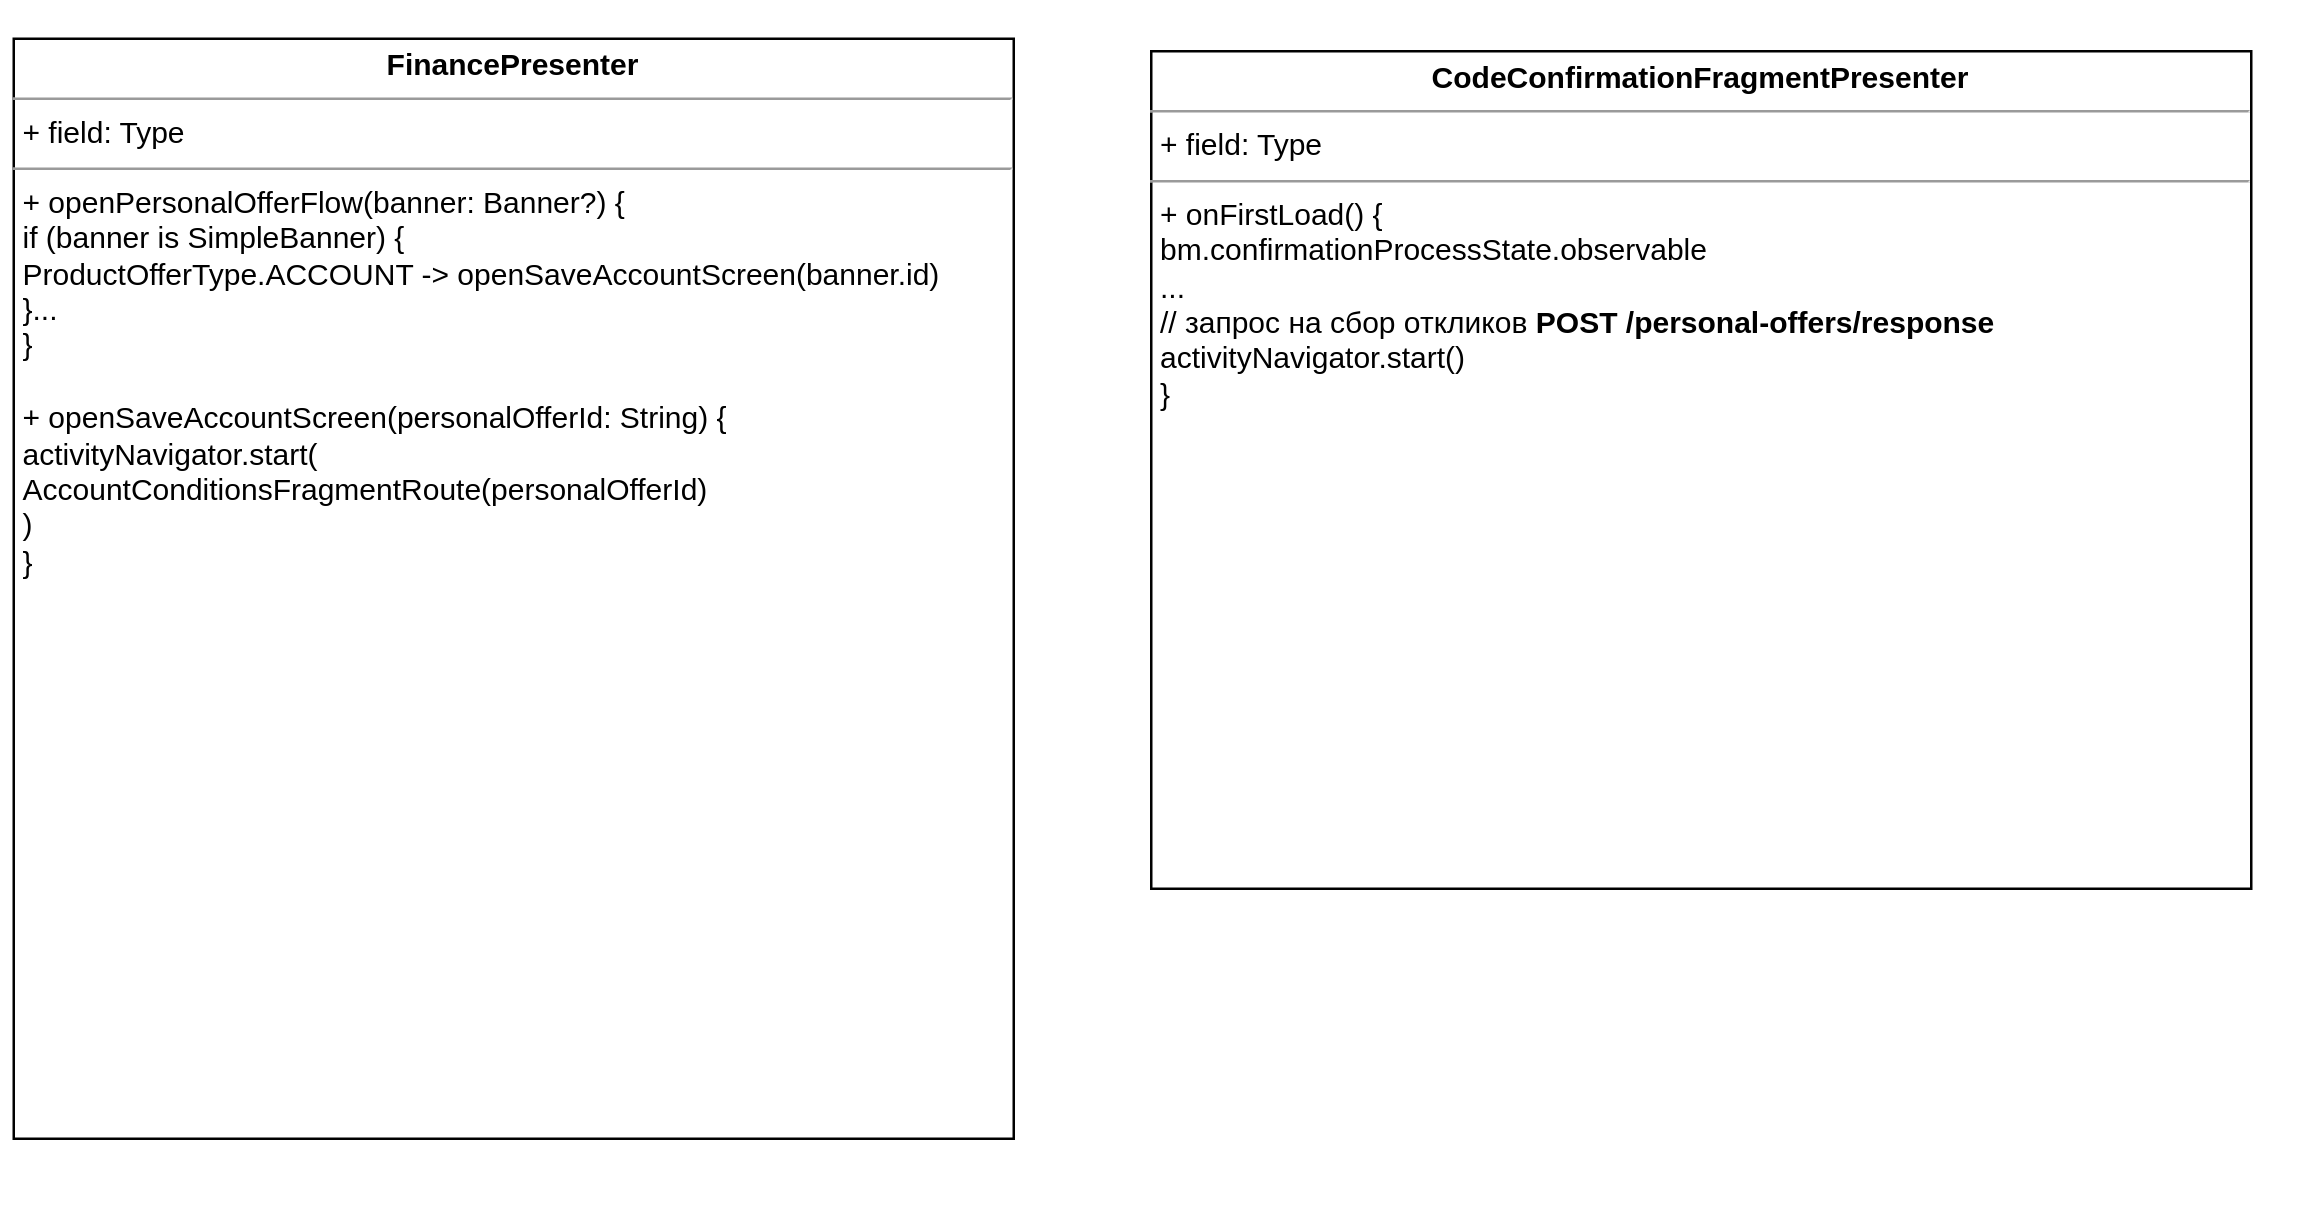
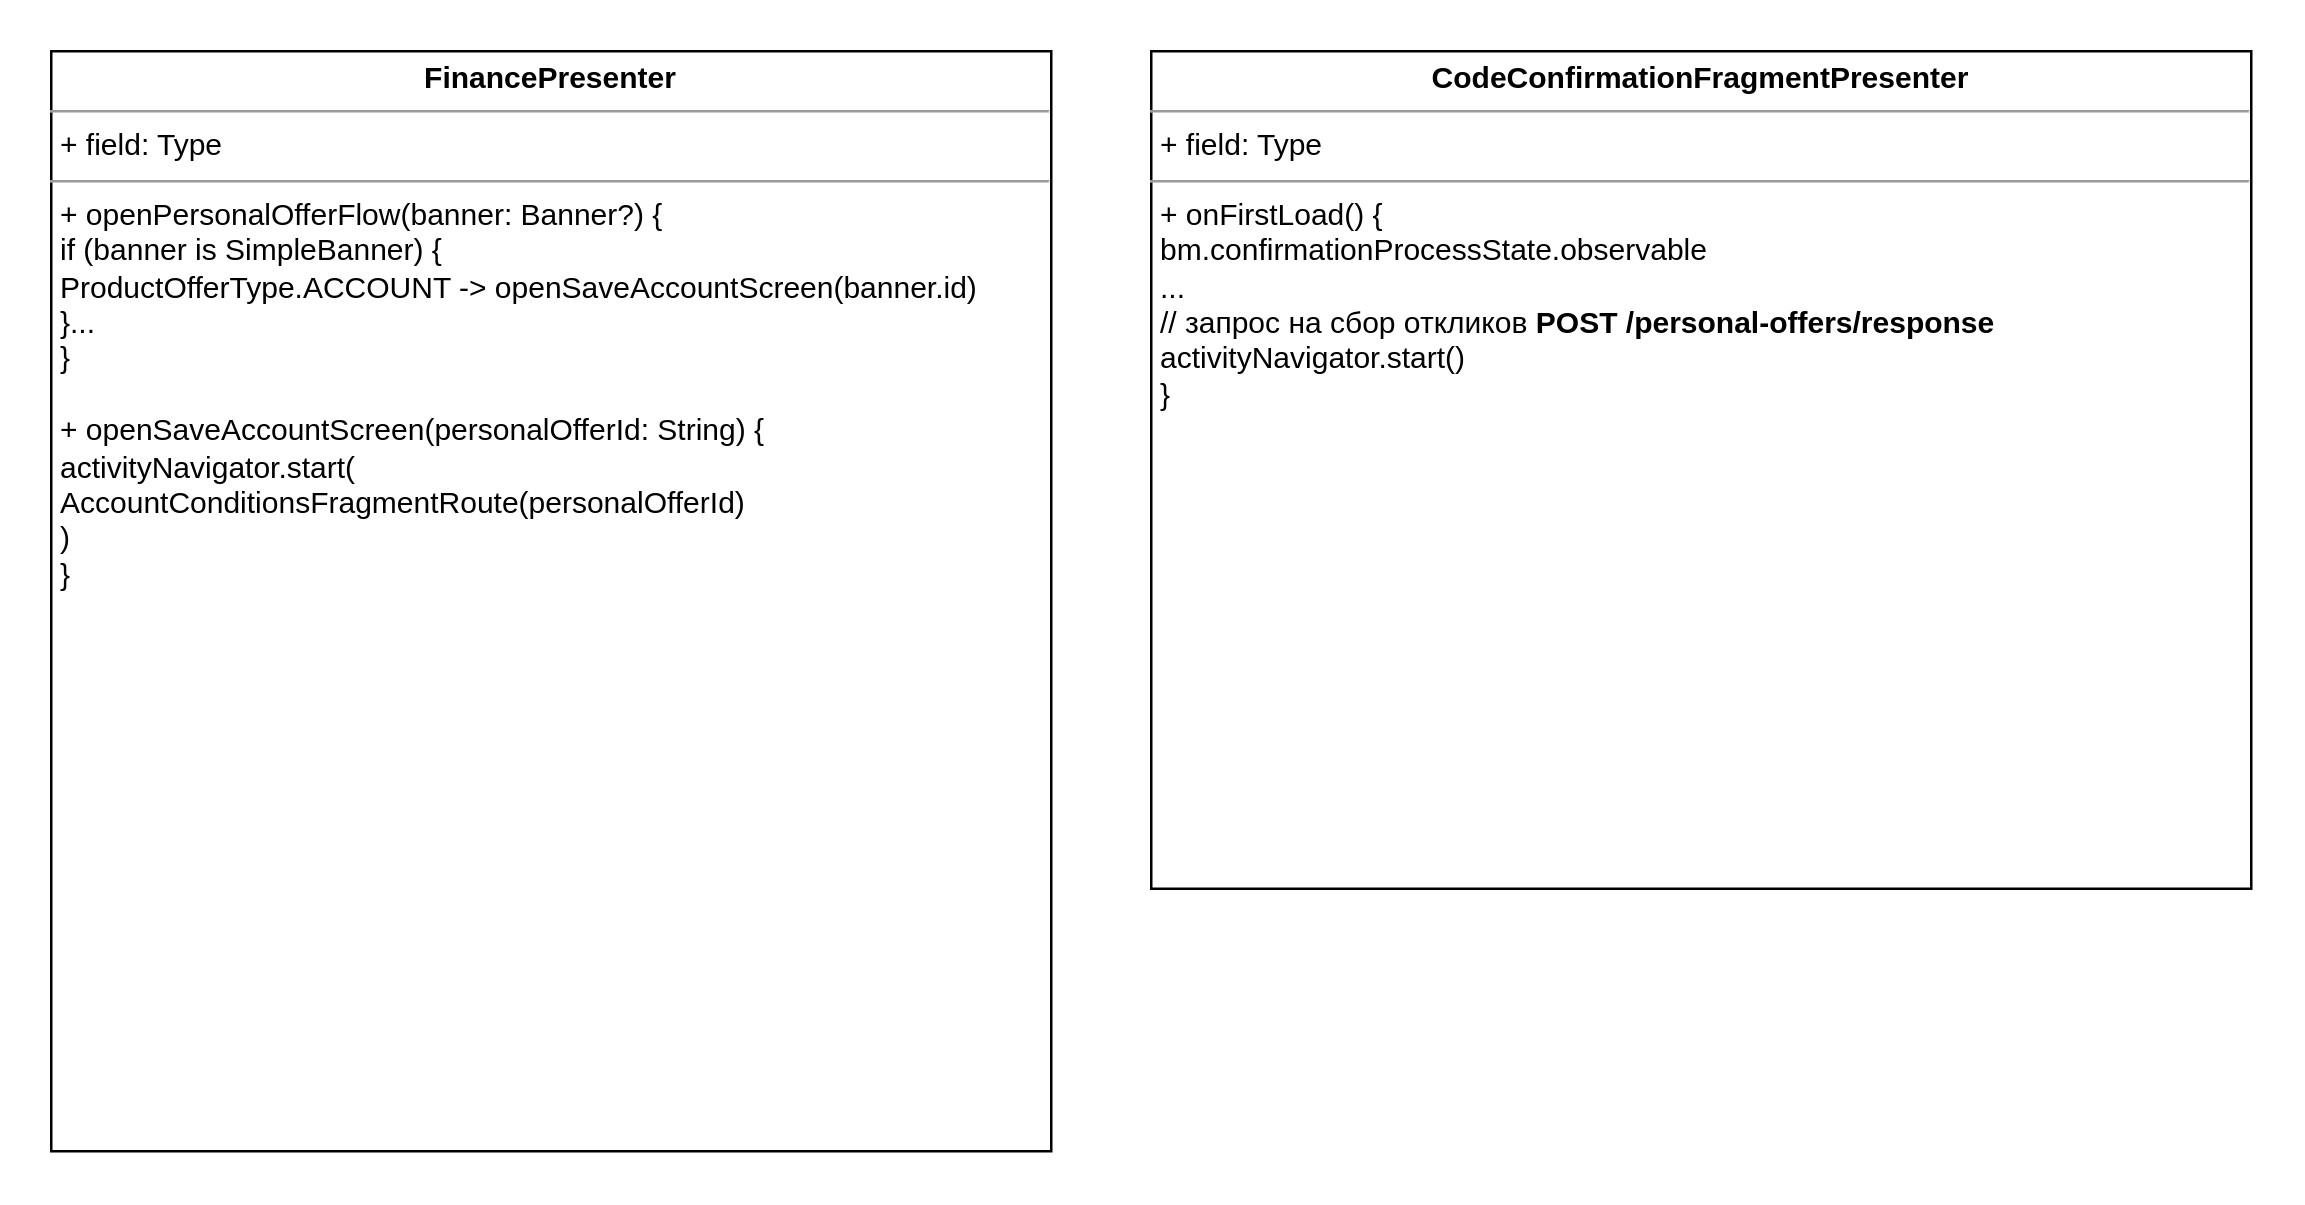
node "FinancePresenter + field: Type + openPersonalOfferFlow(banner: Banner?) { if (banner is SimpleBanner) { ProductOfferType.ACCOUNT -> openSaveAccountScreen(banner.id) }... } + openSaveAccountScreen(personalOfferId: String) { activityNavigator.start( AccountConditionsFragmentRoute(personalOfferId) ) }": moved (514, 589) -> (551, 601)
